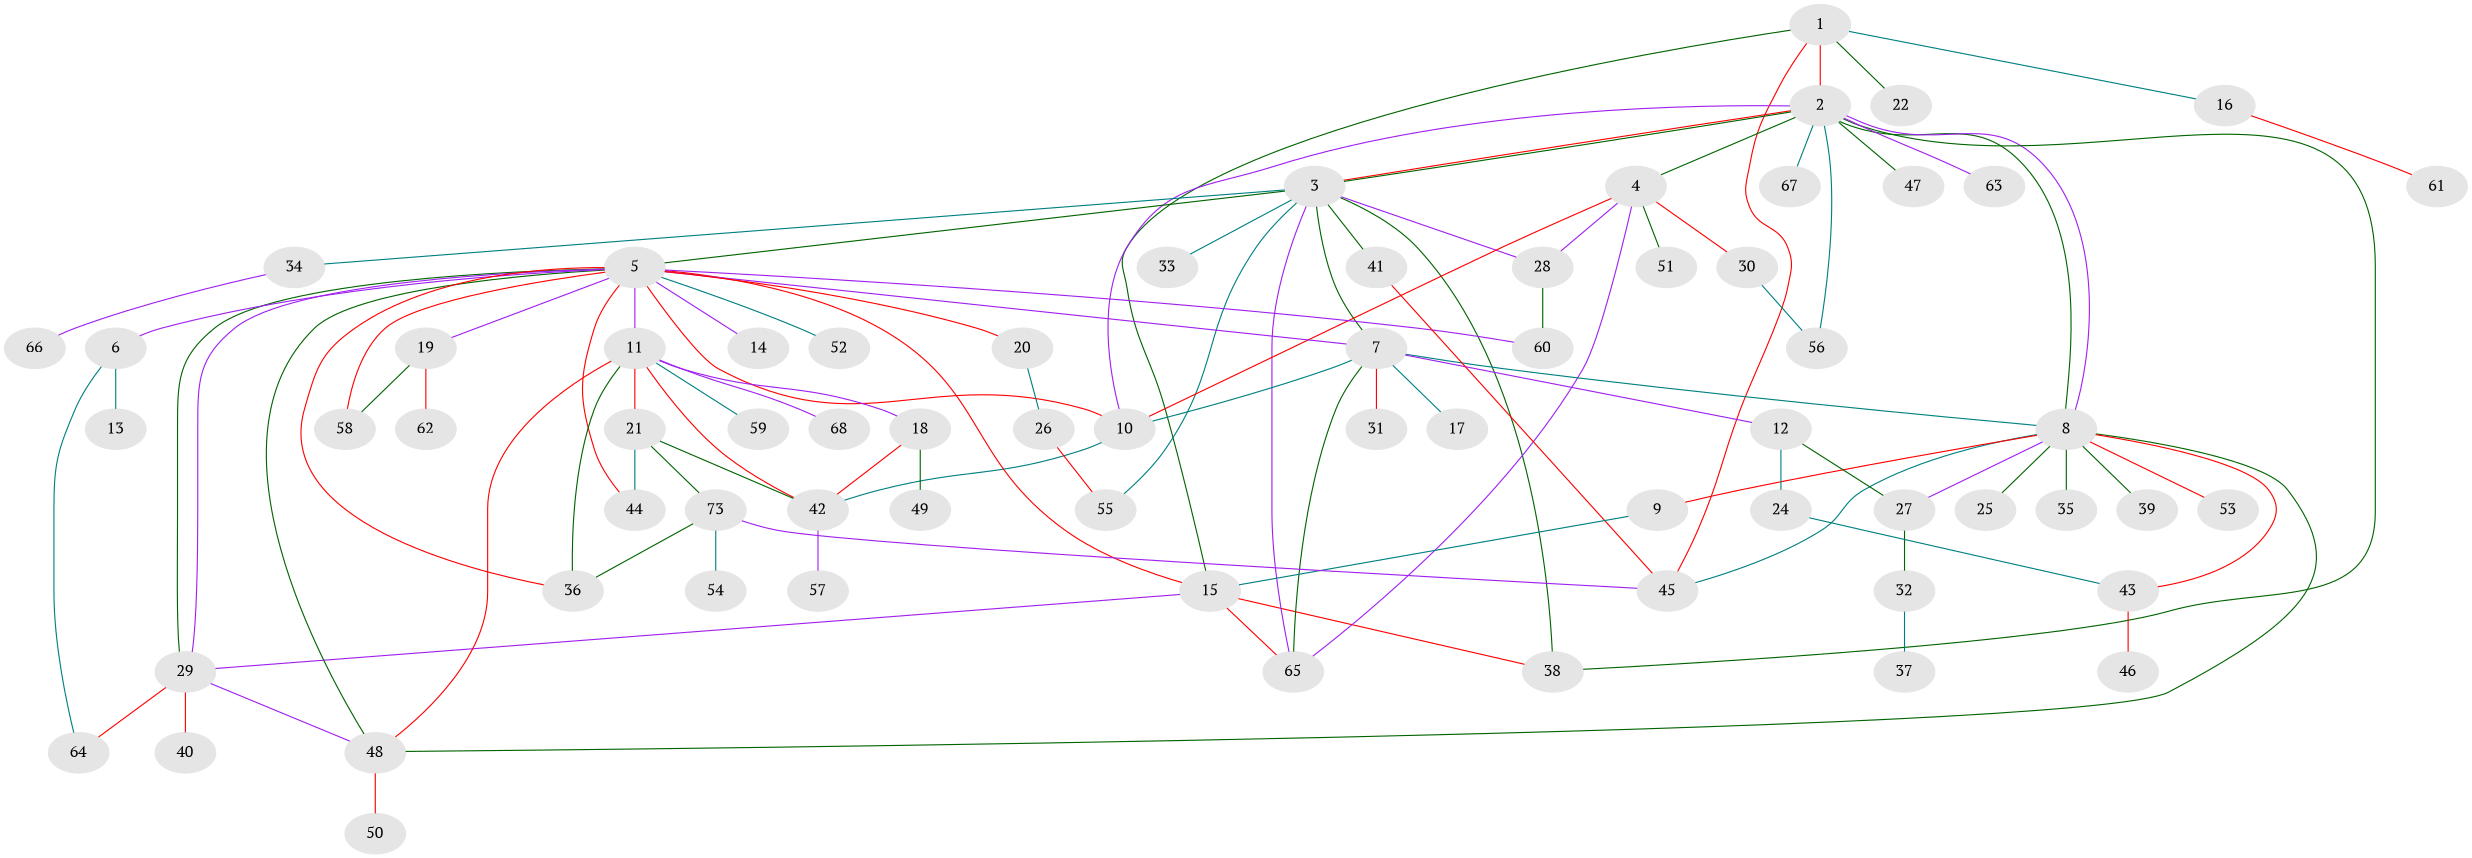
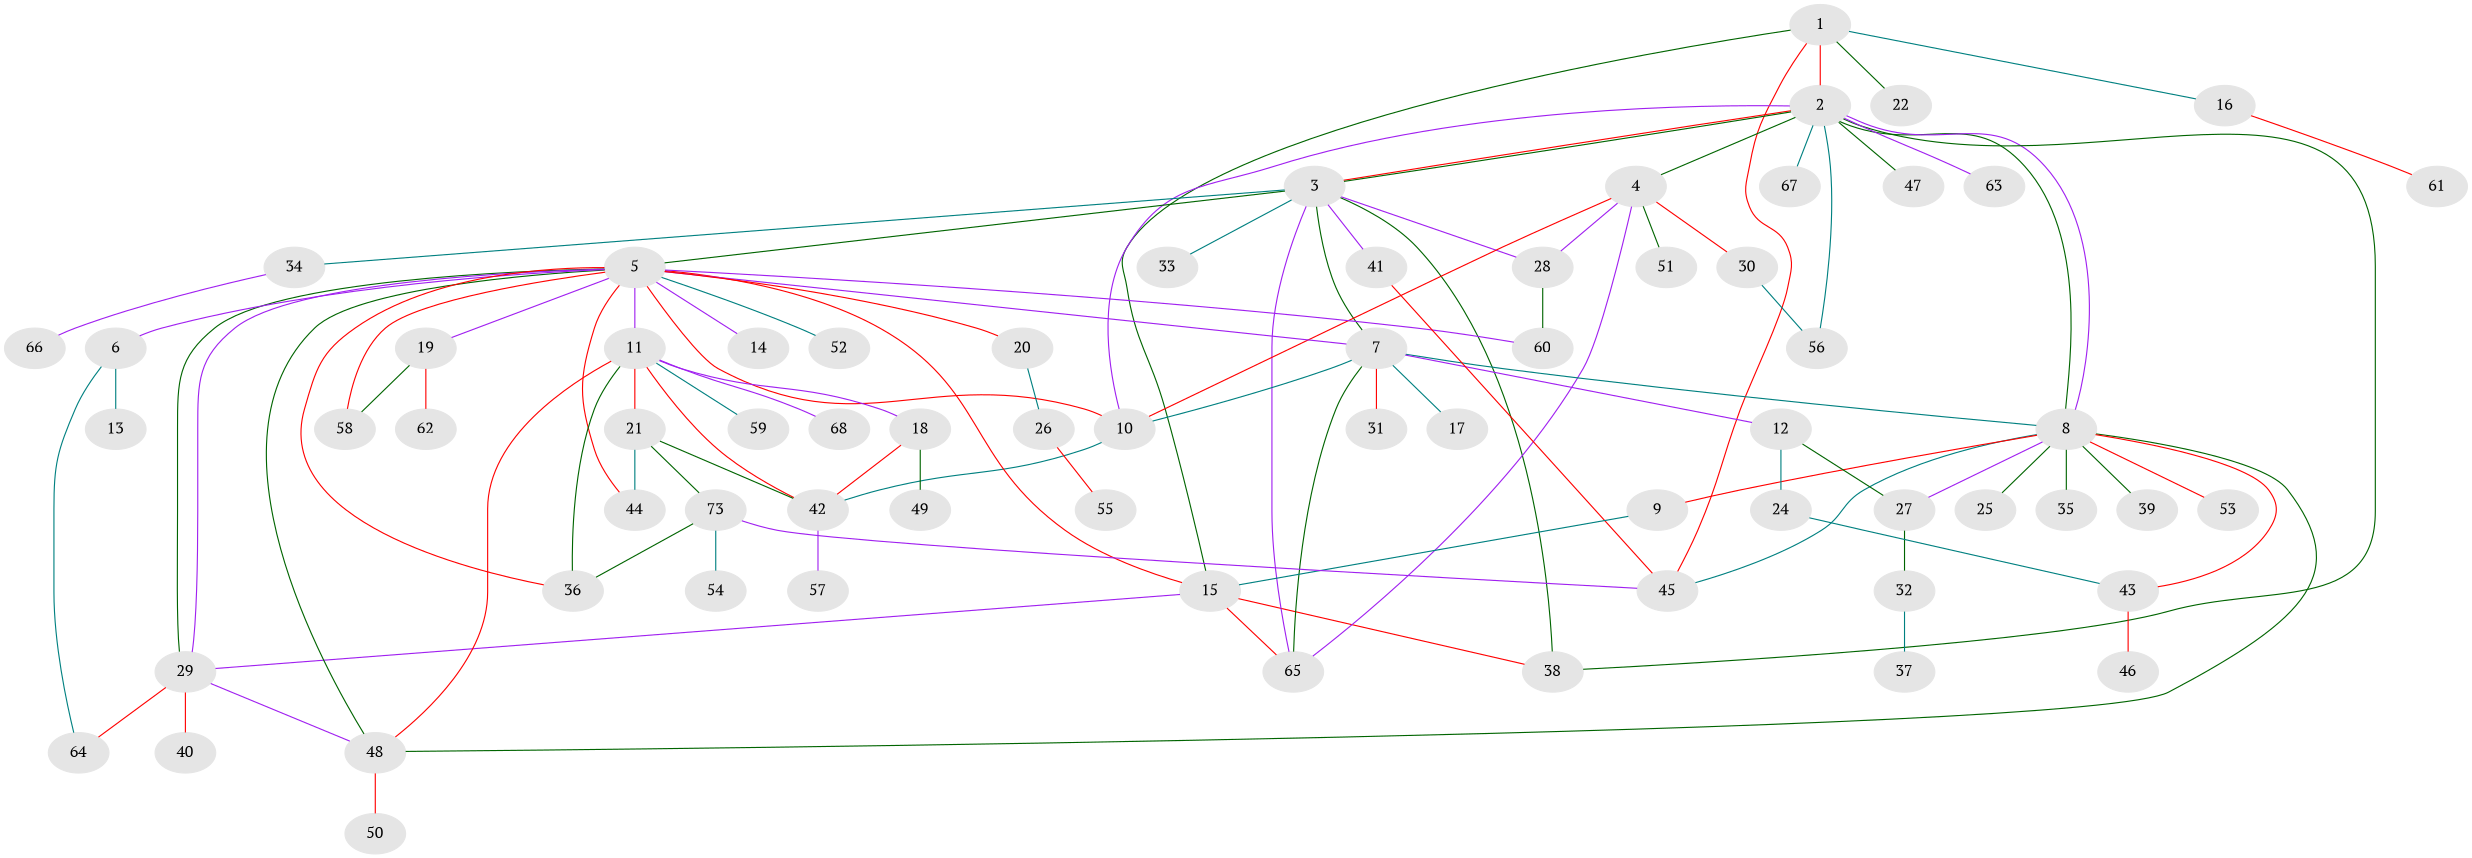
edge "3" -- "41": color darkgreen -> purple
edge "3" -- "55": removed
